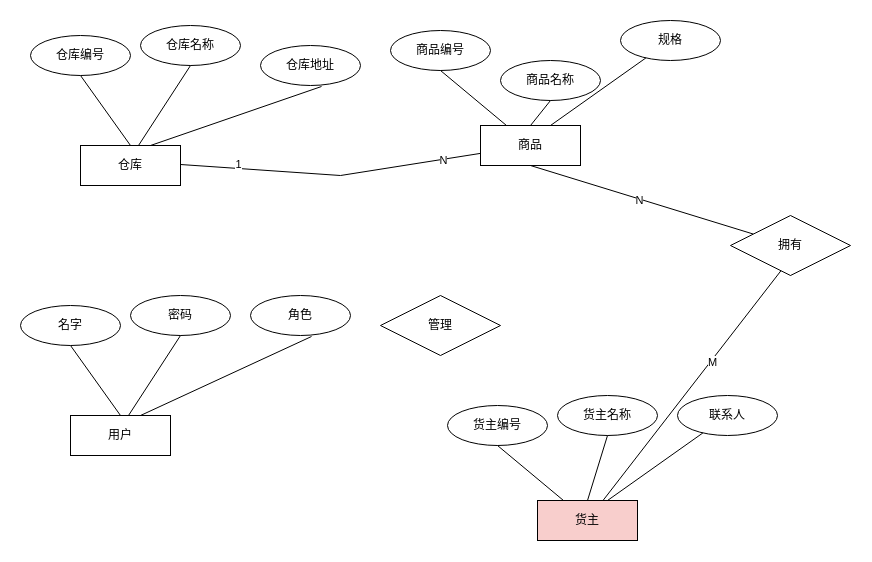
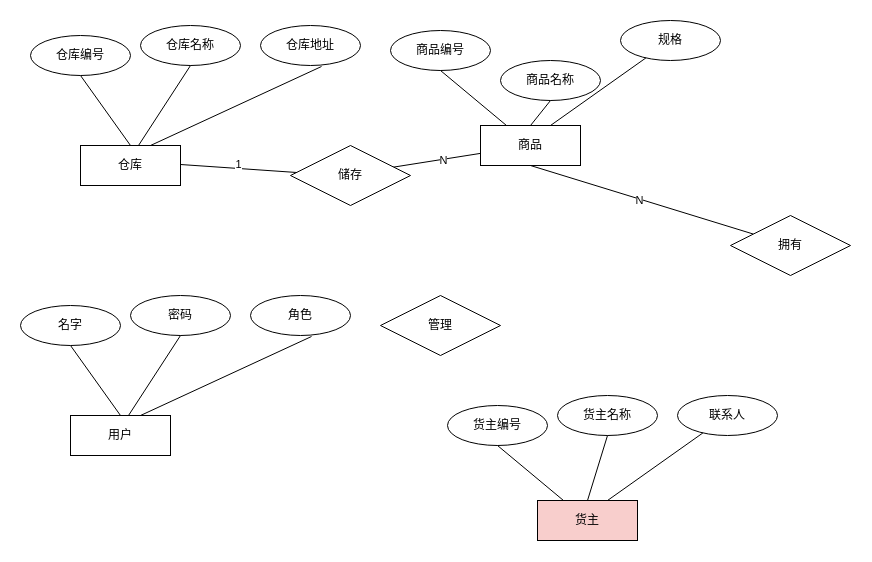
node "仓库地址": moved (311, 66) -> (311, 46)
node "储存": added
edge "拥有" -- "货主": removed, label "M"
